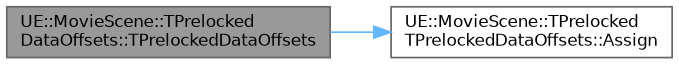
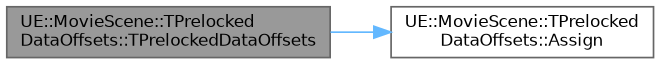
node "UE::MovieScene::TPrelocked TPrelockedDataOffsets::Assign": label "UE::MovieScene::TPrelocked TPrelockedDataOffsets::Assign" -> "UE::MovieScene::TPrelocked DataOffsets::Assign"
